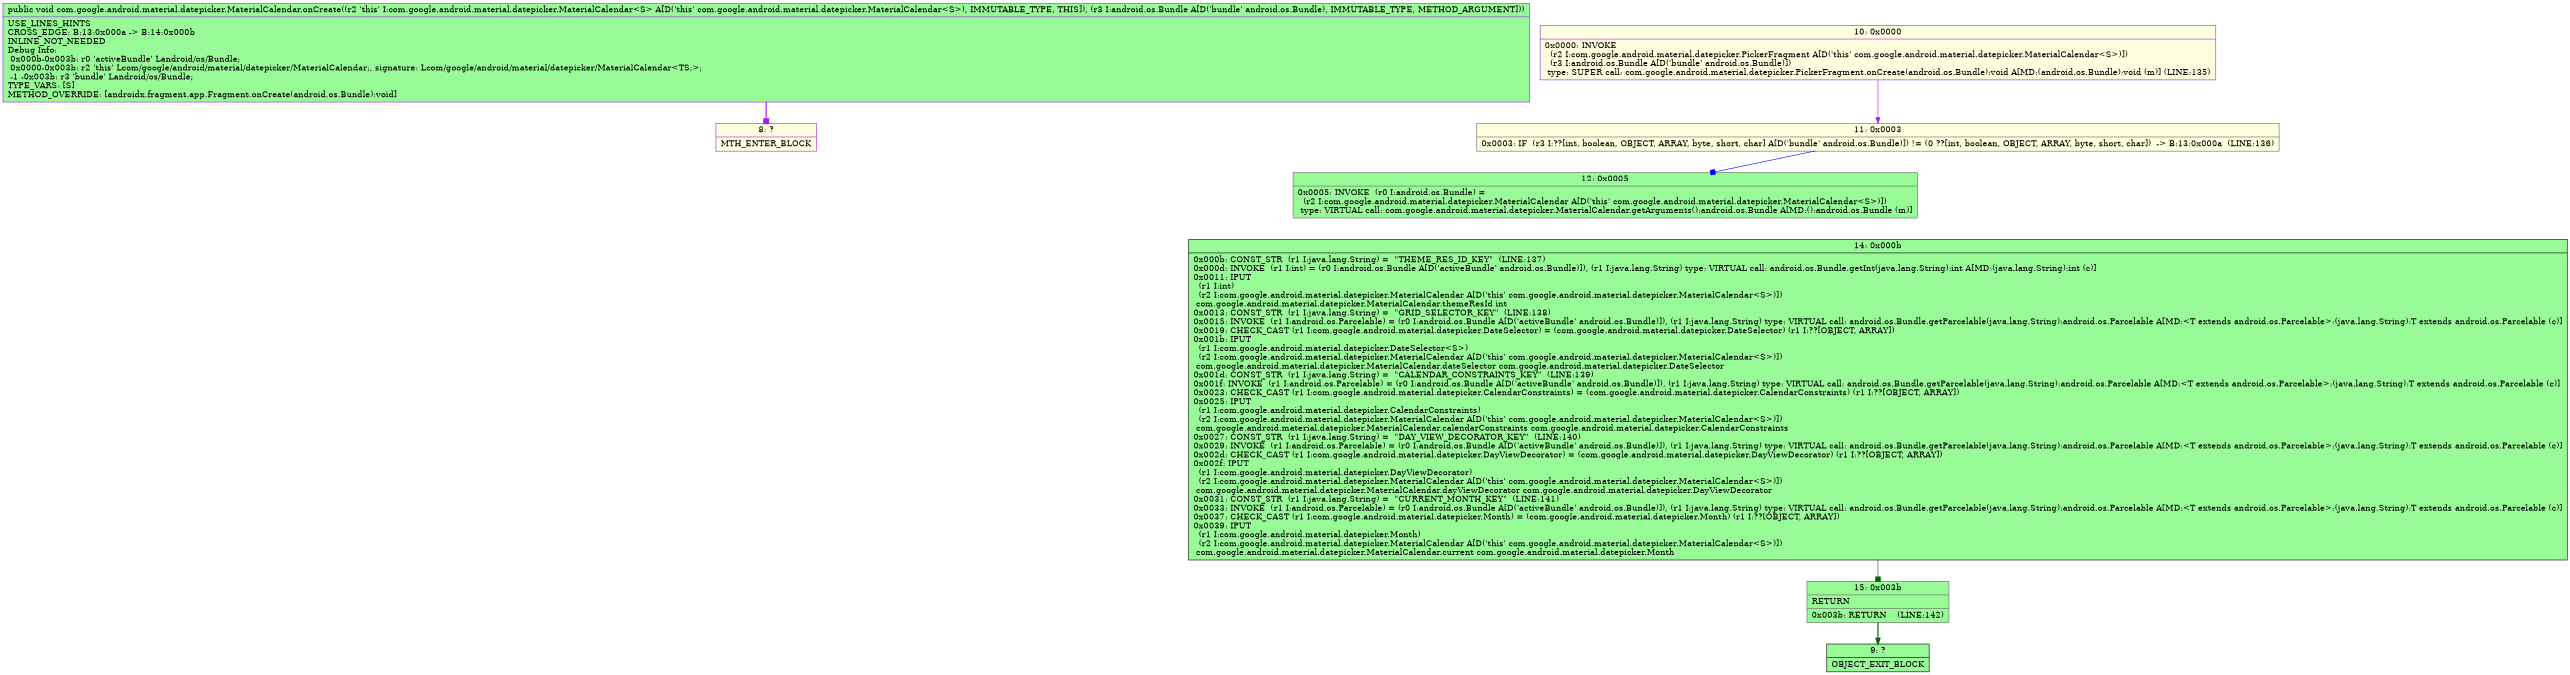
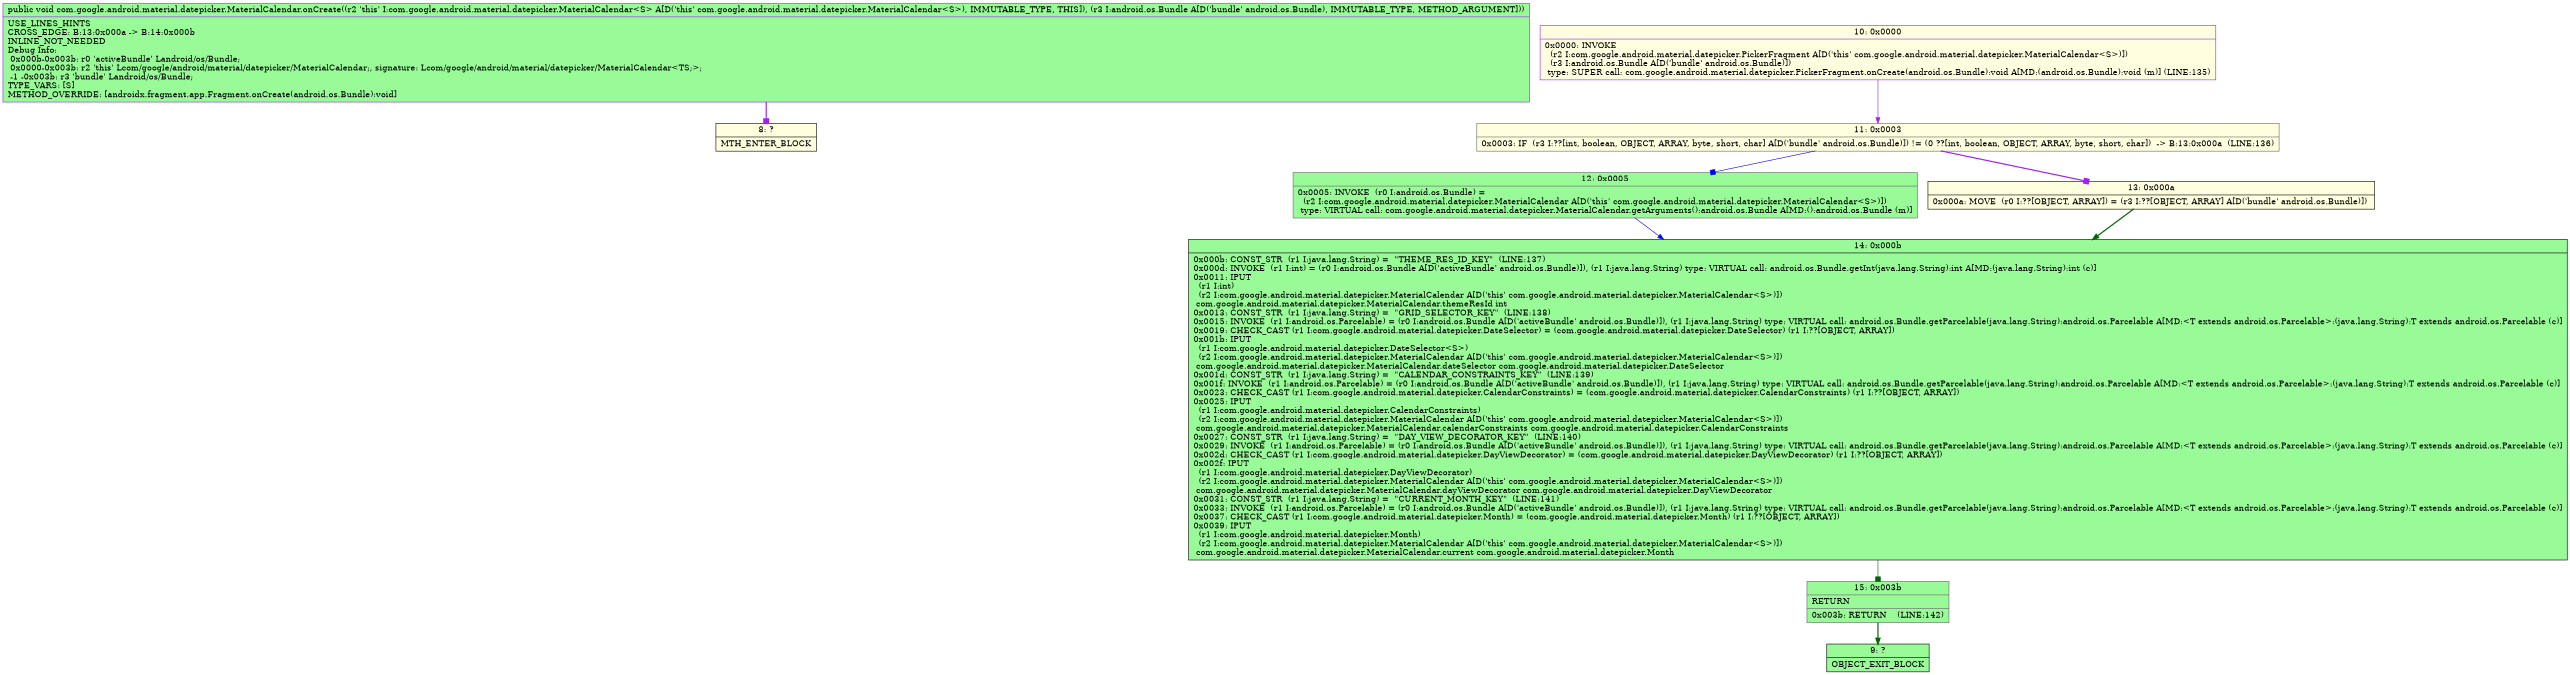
node "8: ?": color purple -> black
node "13: 0x000a": added
edge "12: 0x0005" -> "14: 0x000b": added
